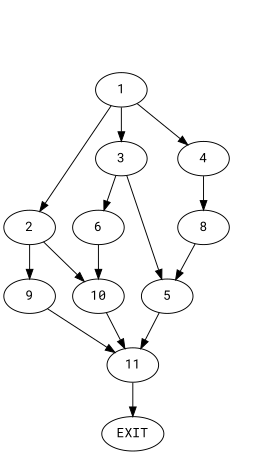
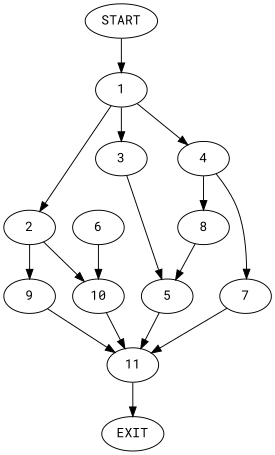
node "START": added
edge "3" -> "6": removed
node "7": added
